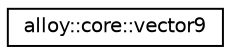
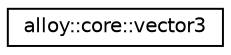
node "alloy::core::vector9": label "alloy::core::vector9" -> "alloy::core::vector3"
